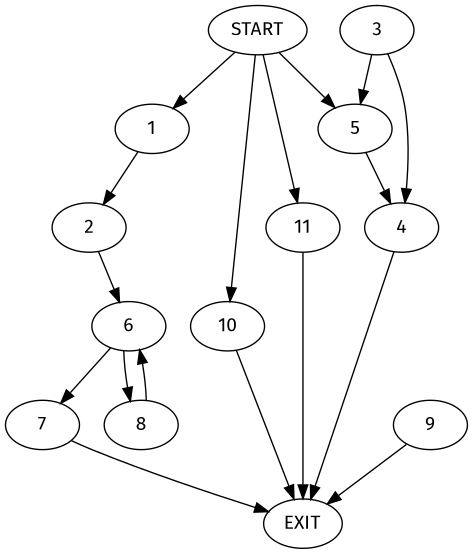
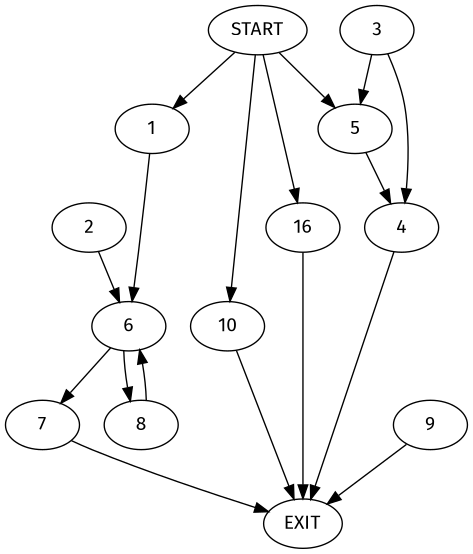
edge "1" -> "2": now "1" -> "6"
node "11": label "11" -> "16"
